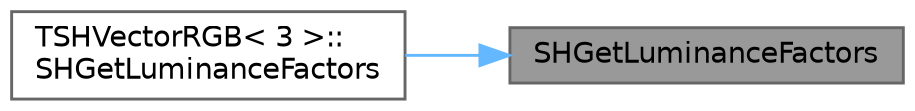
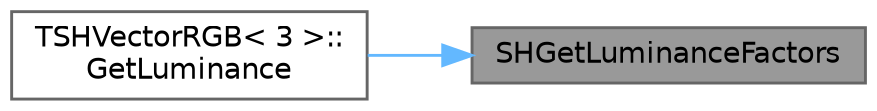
node "TSHVectorRGB< 3 >:: SHGetLuminanceFactors": label "TSHVectorRGB< 3 >:: SHGetLuminanceFactors" -> "TSHVectorRGB< 3 >:: GetLuminance"
